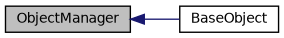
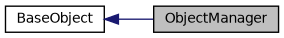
edge "BaseObject" -> "ObjectManager": reversed
